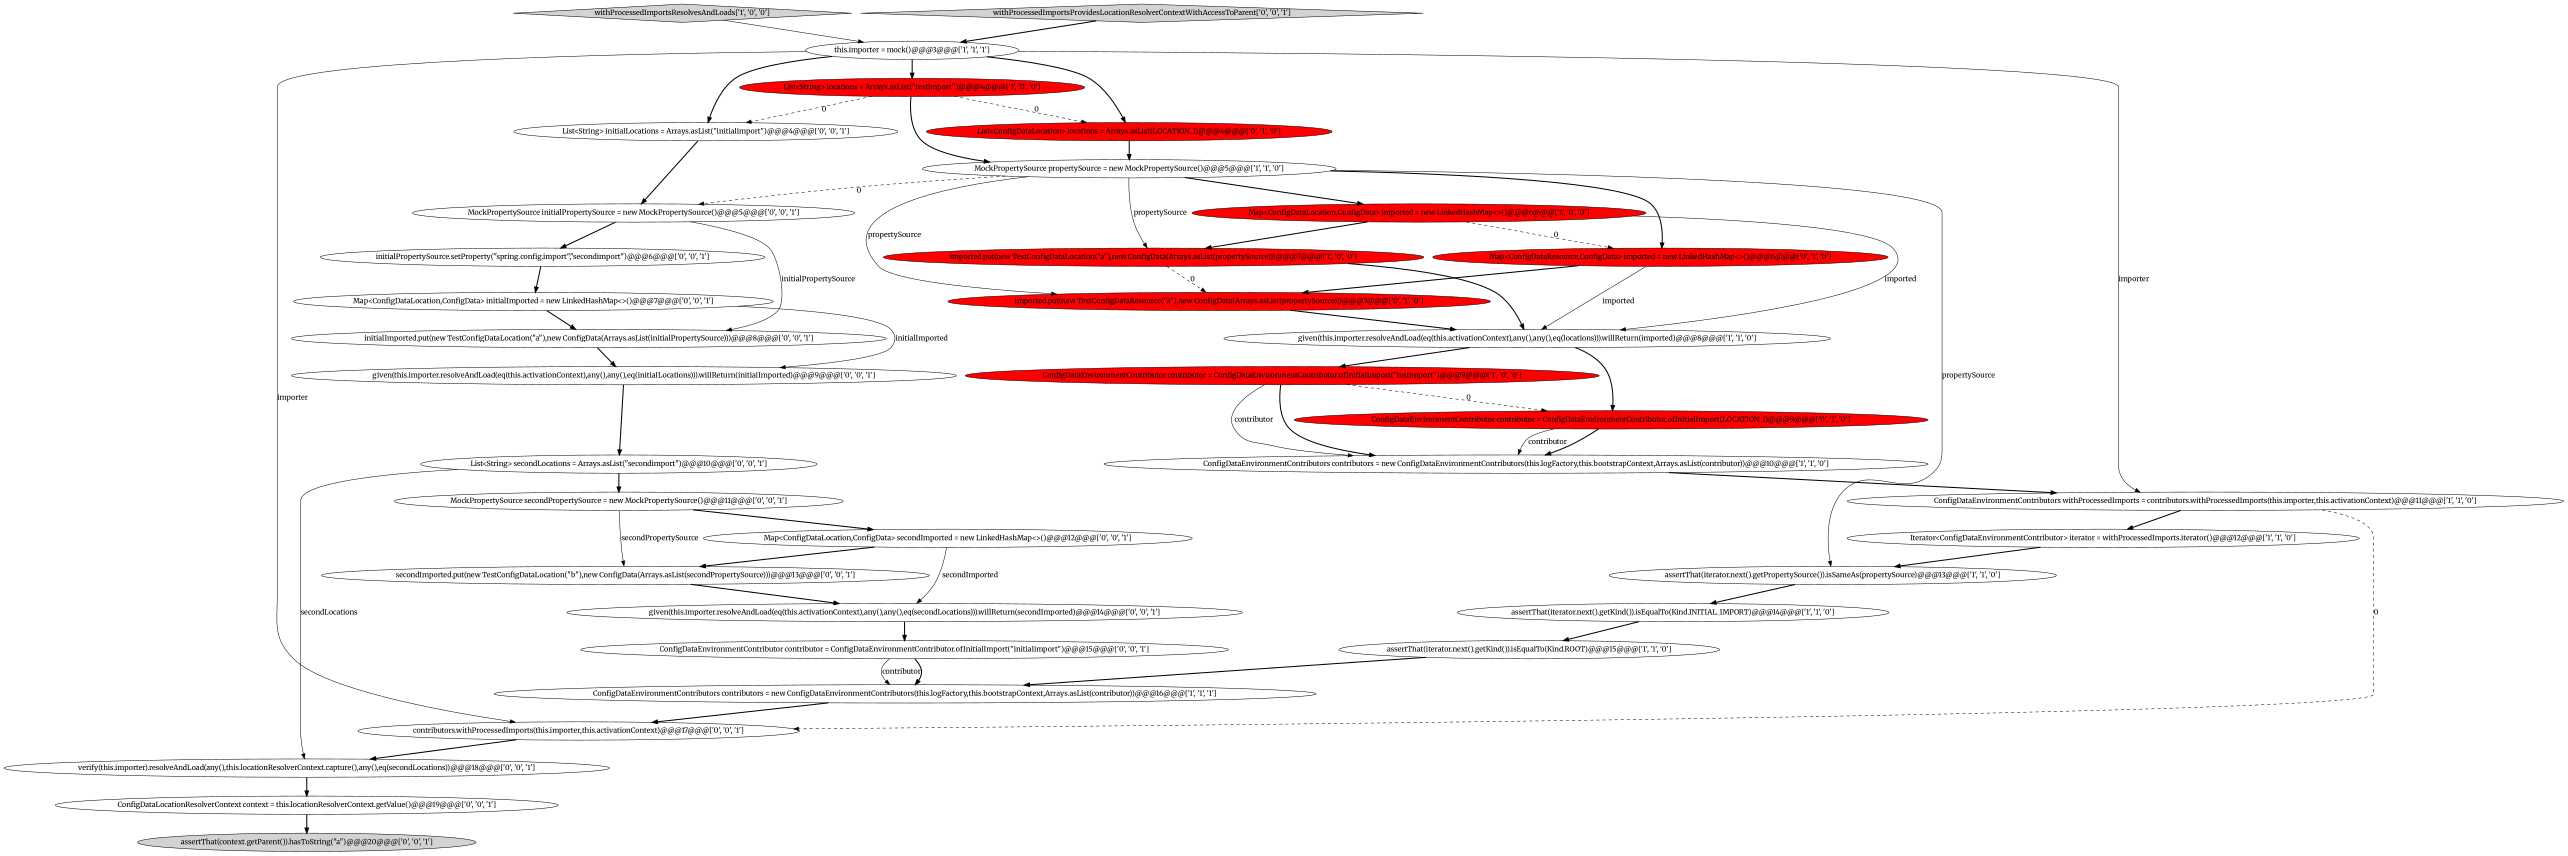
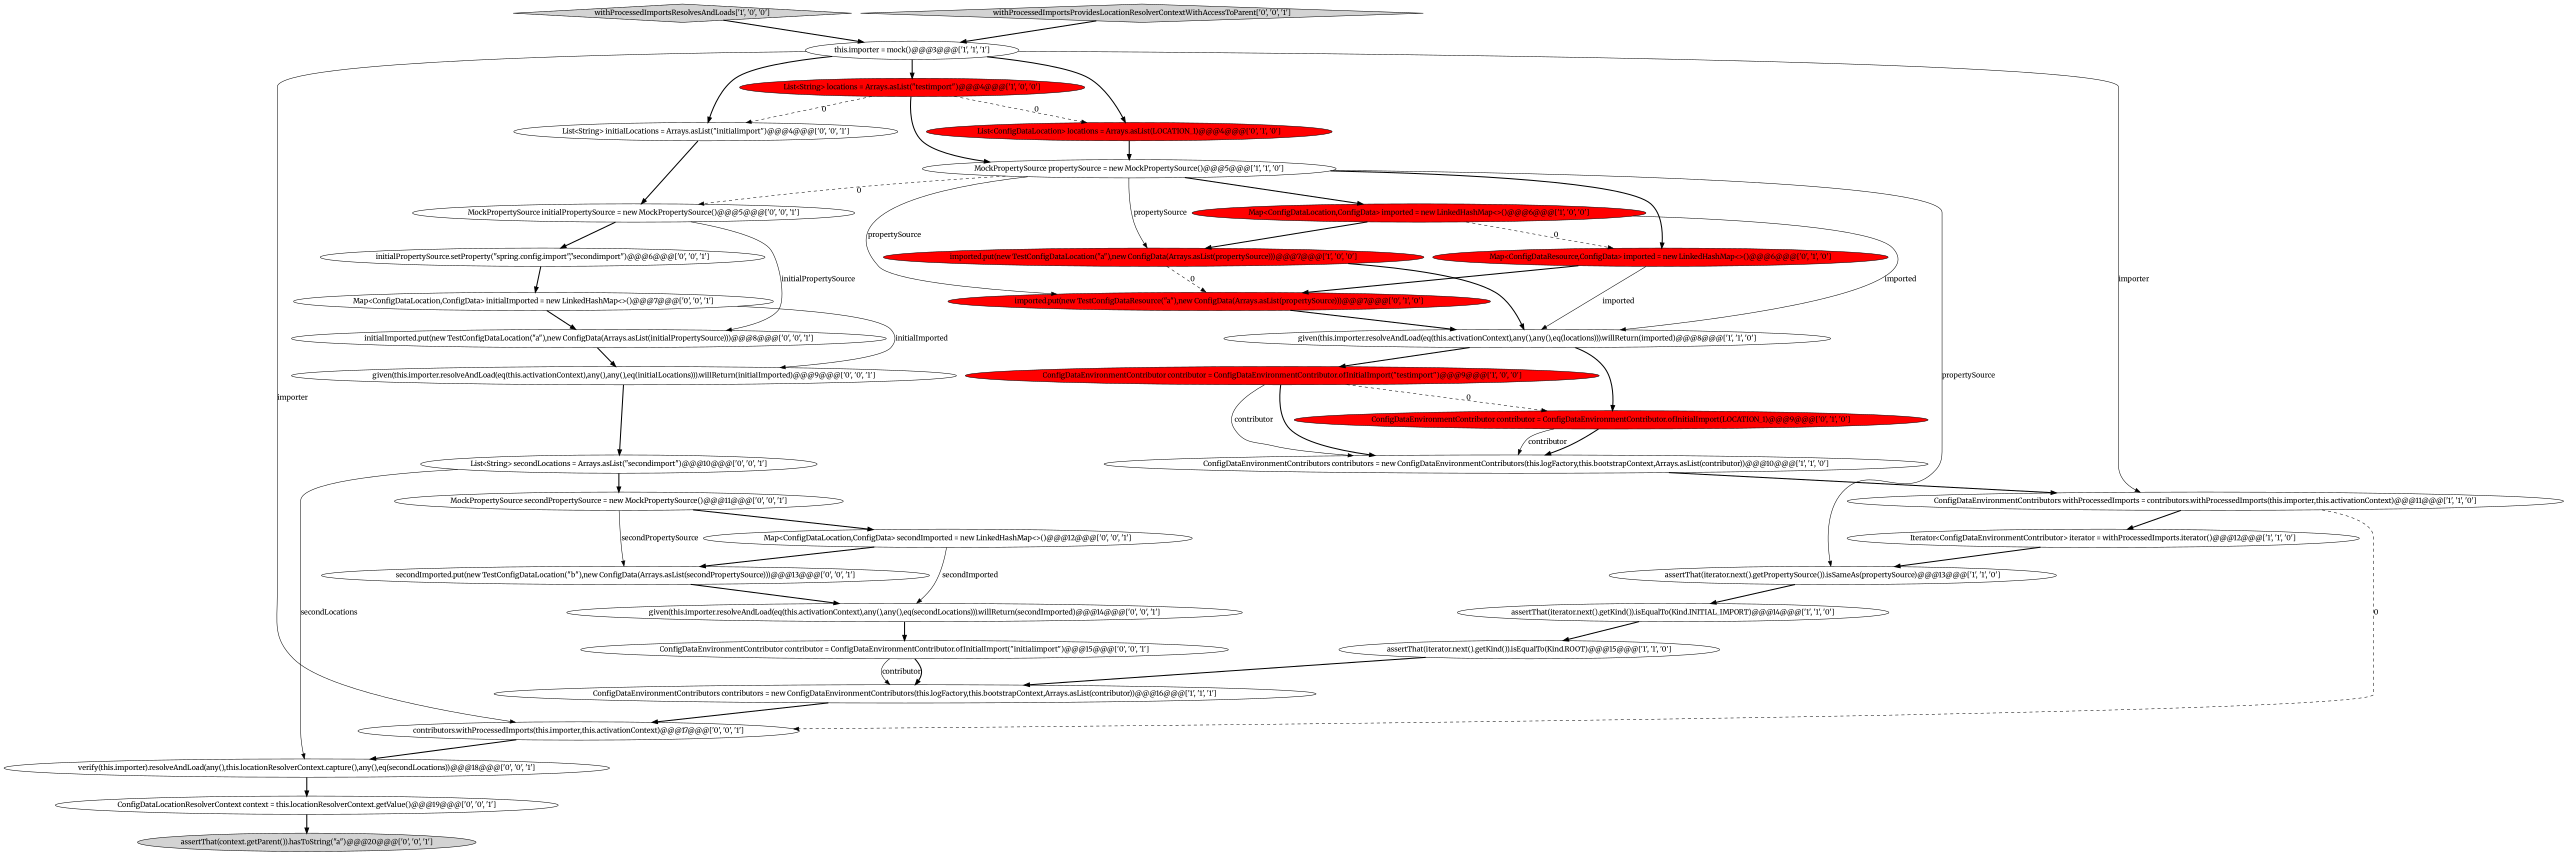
edge "withProcessedImportsResolvesAndLoads['1', '0', '0']" -> "this.importer = mock()@@@3@@@['1', '1', '1']": style solid -> bold
